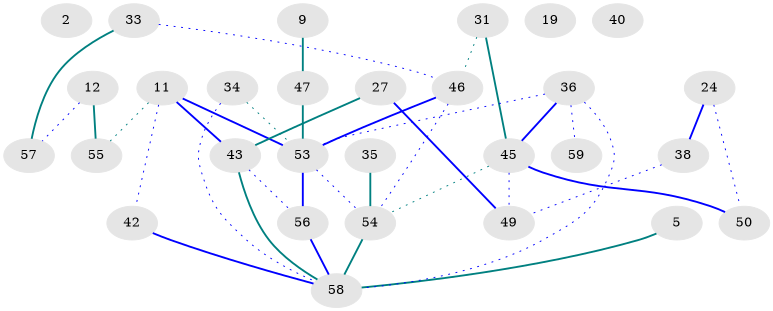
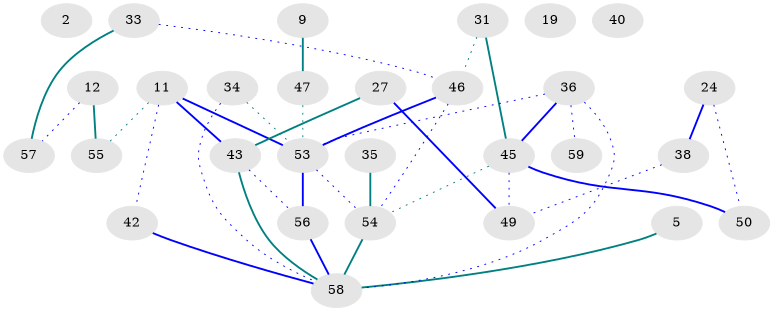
edge "47" -- "53": style bold -> dotted
